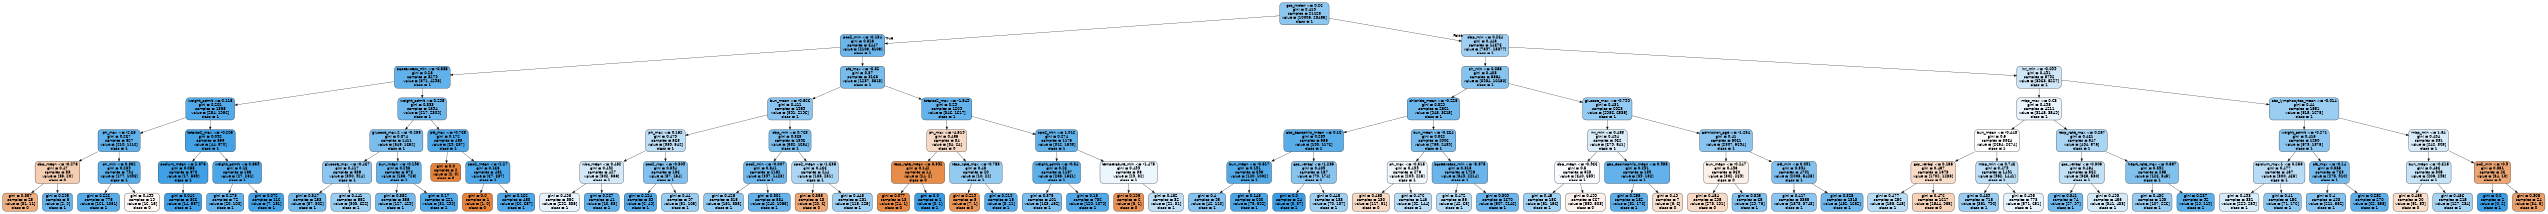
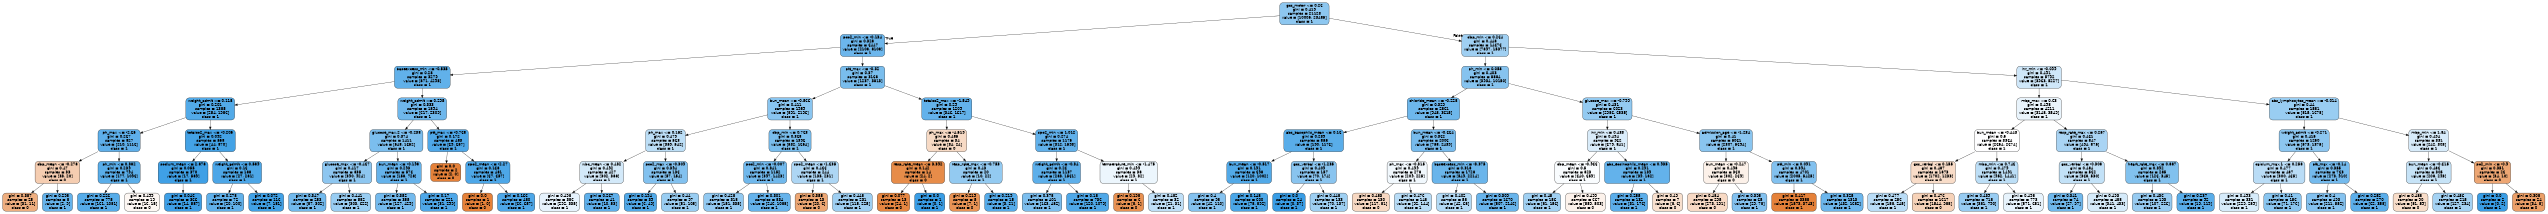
node "gini = 0.472 samples = 58 value = [42, 68] class = 1": label "gini = 0.472 samples = 58 value = [42, 68] class = 1" -> "gini = 0.402 samples = 58 value = [42, 68] class = 1"
node "gini = 0.417 samples = 3388 value = [1573, 3743] class = 1": fillcolor #8cc6f0 -> #e58139
